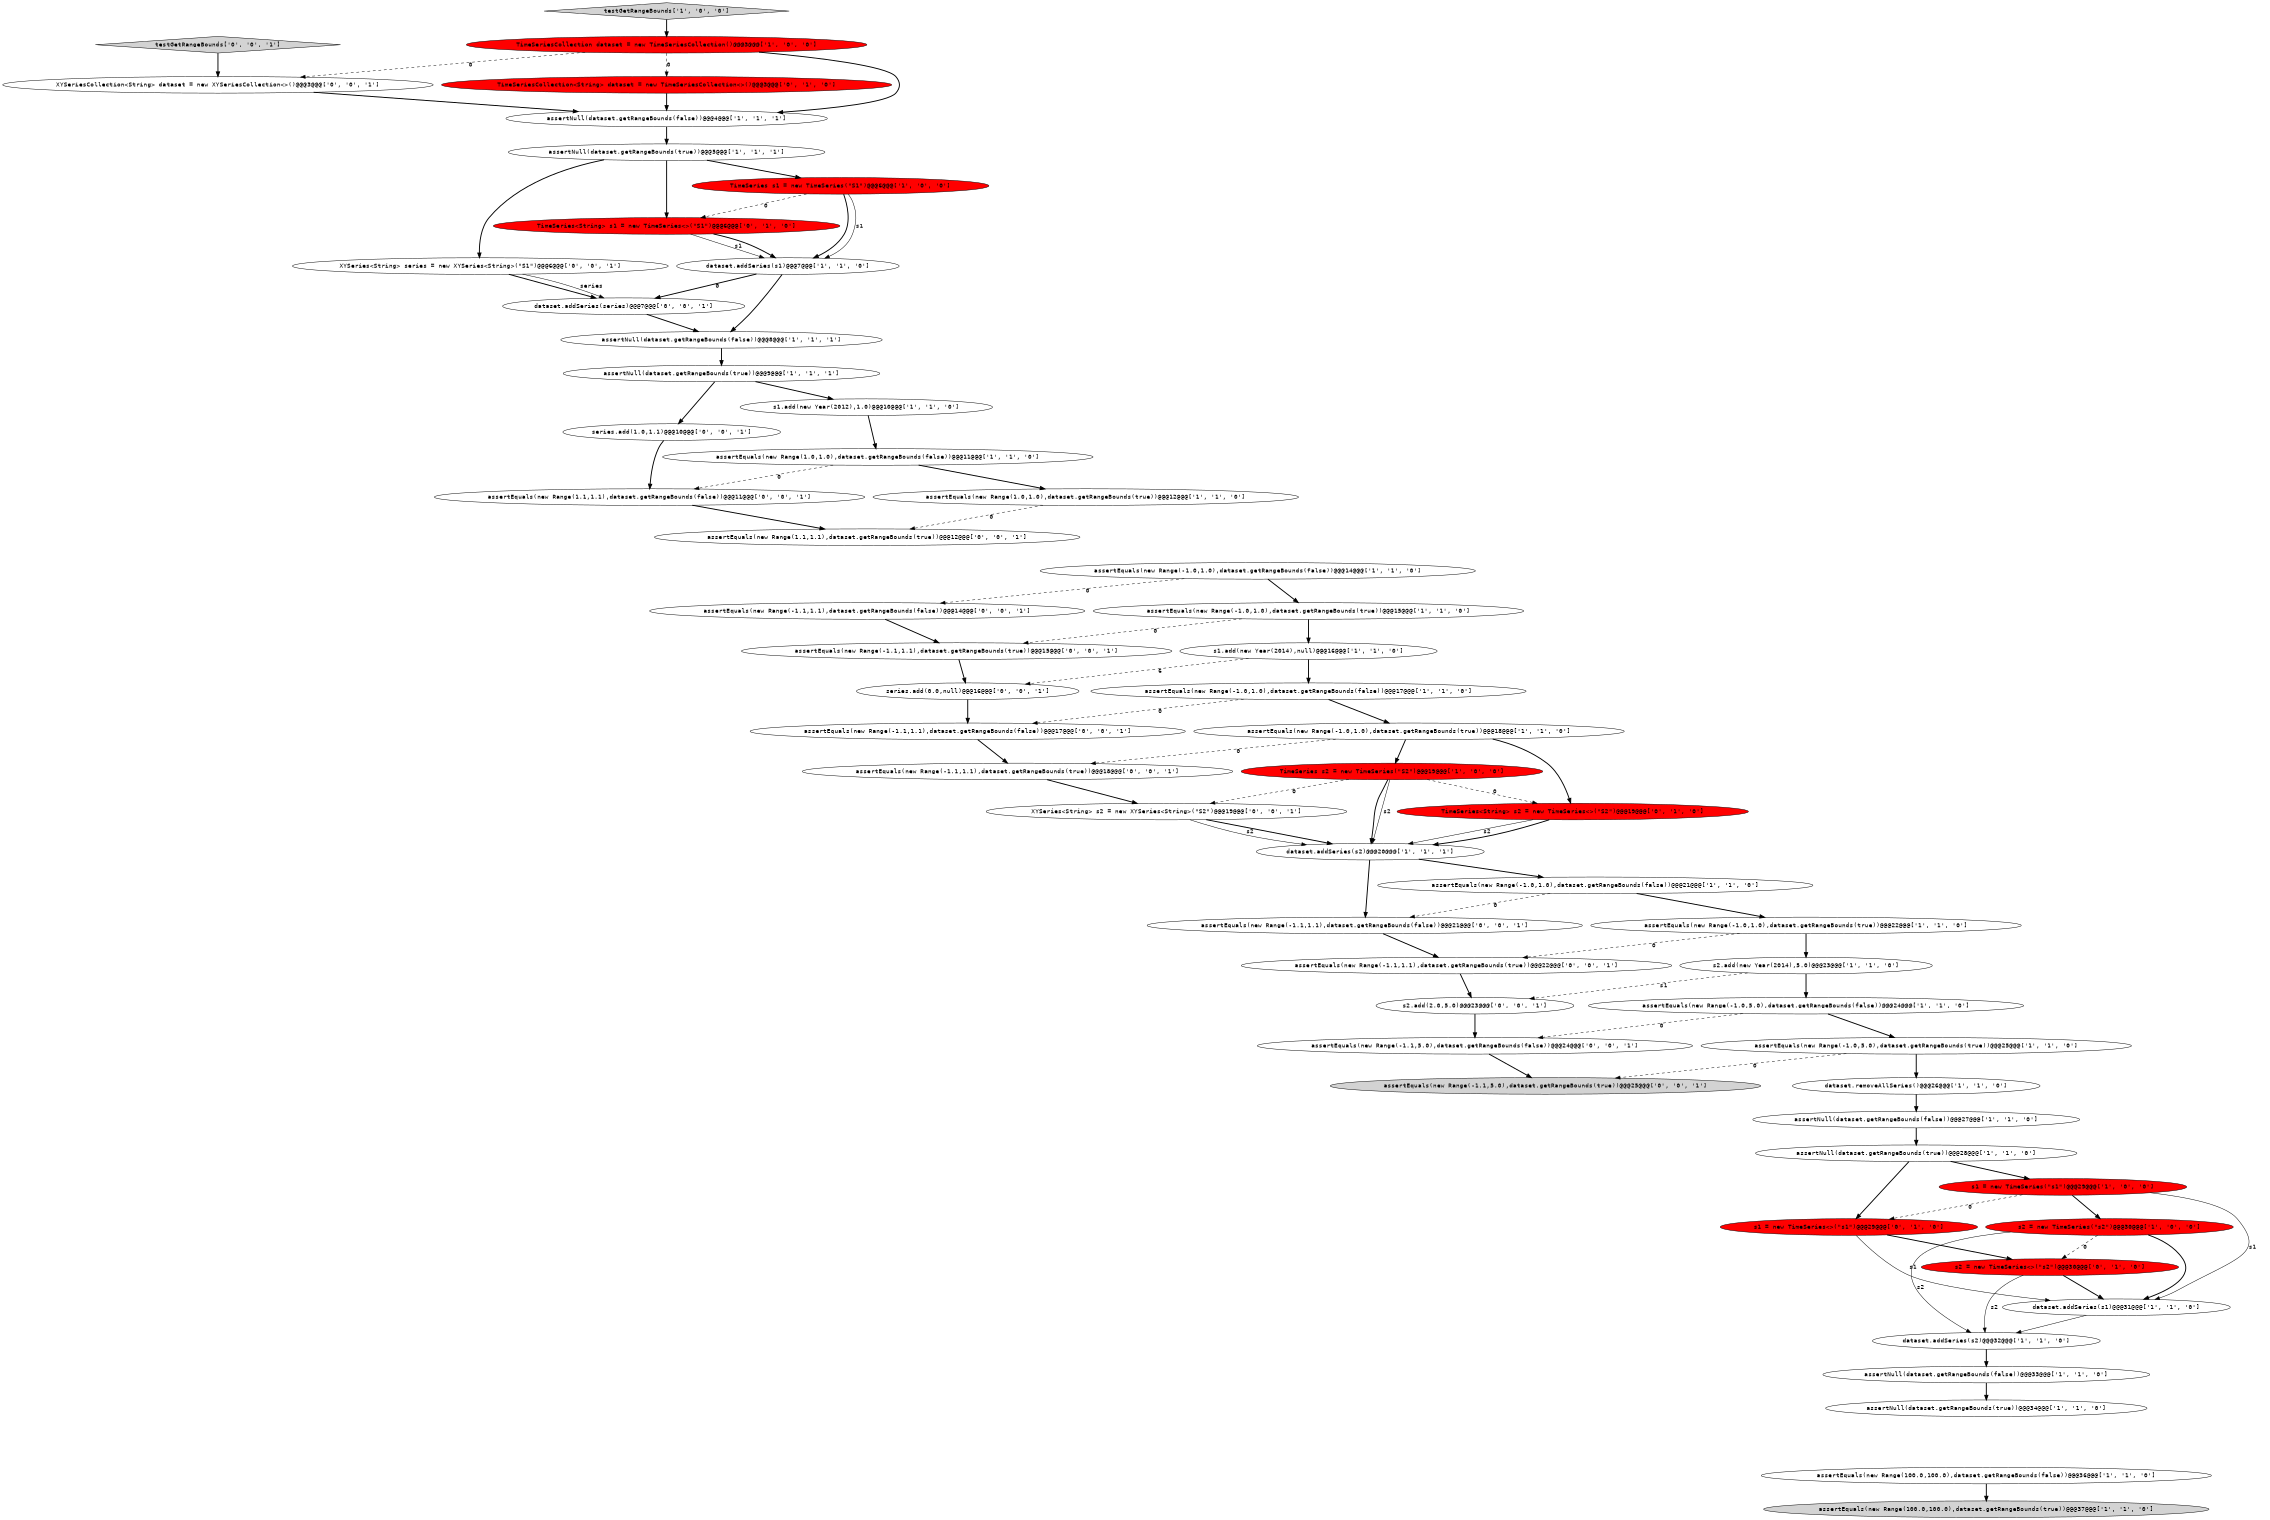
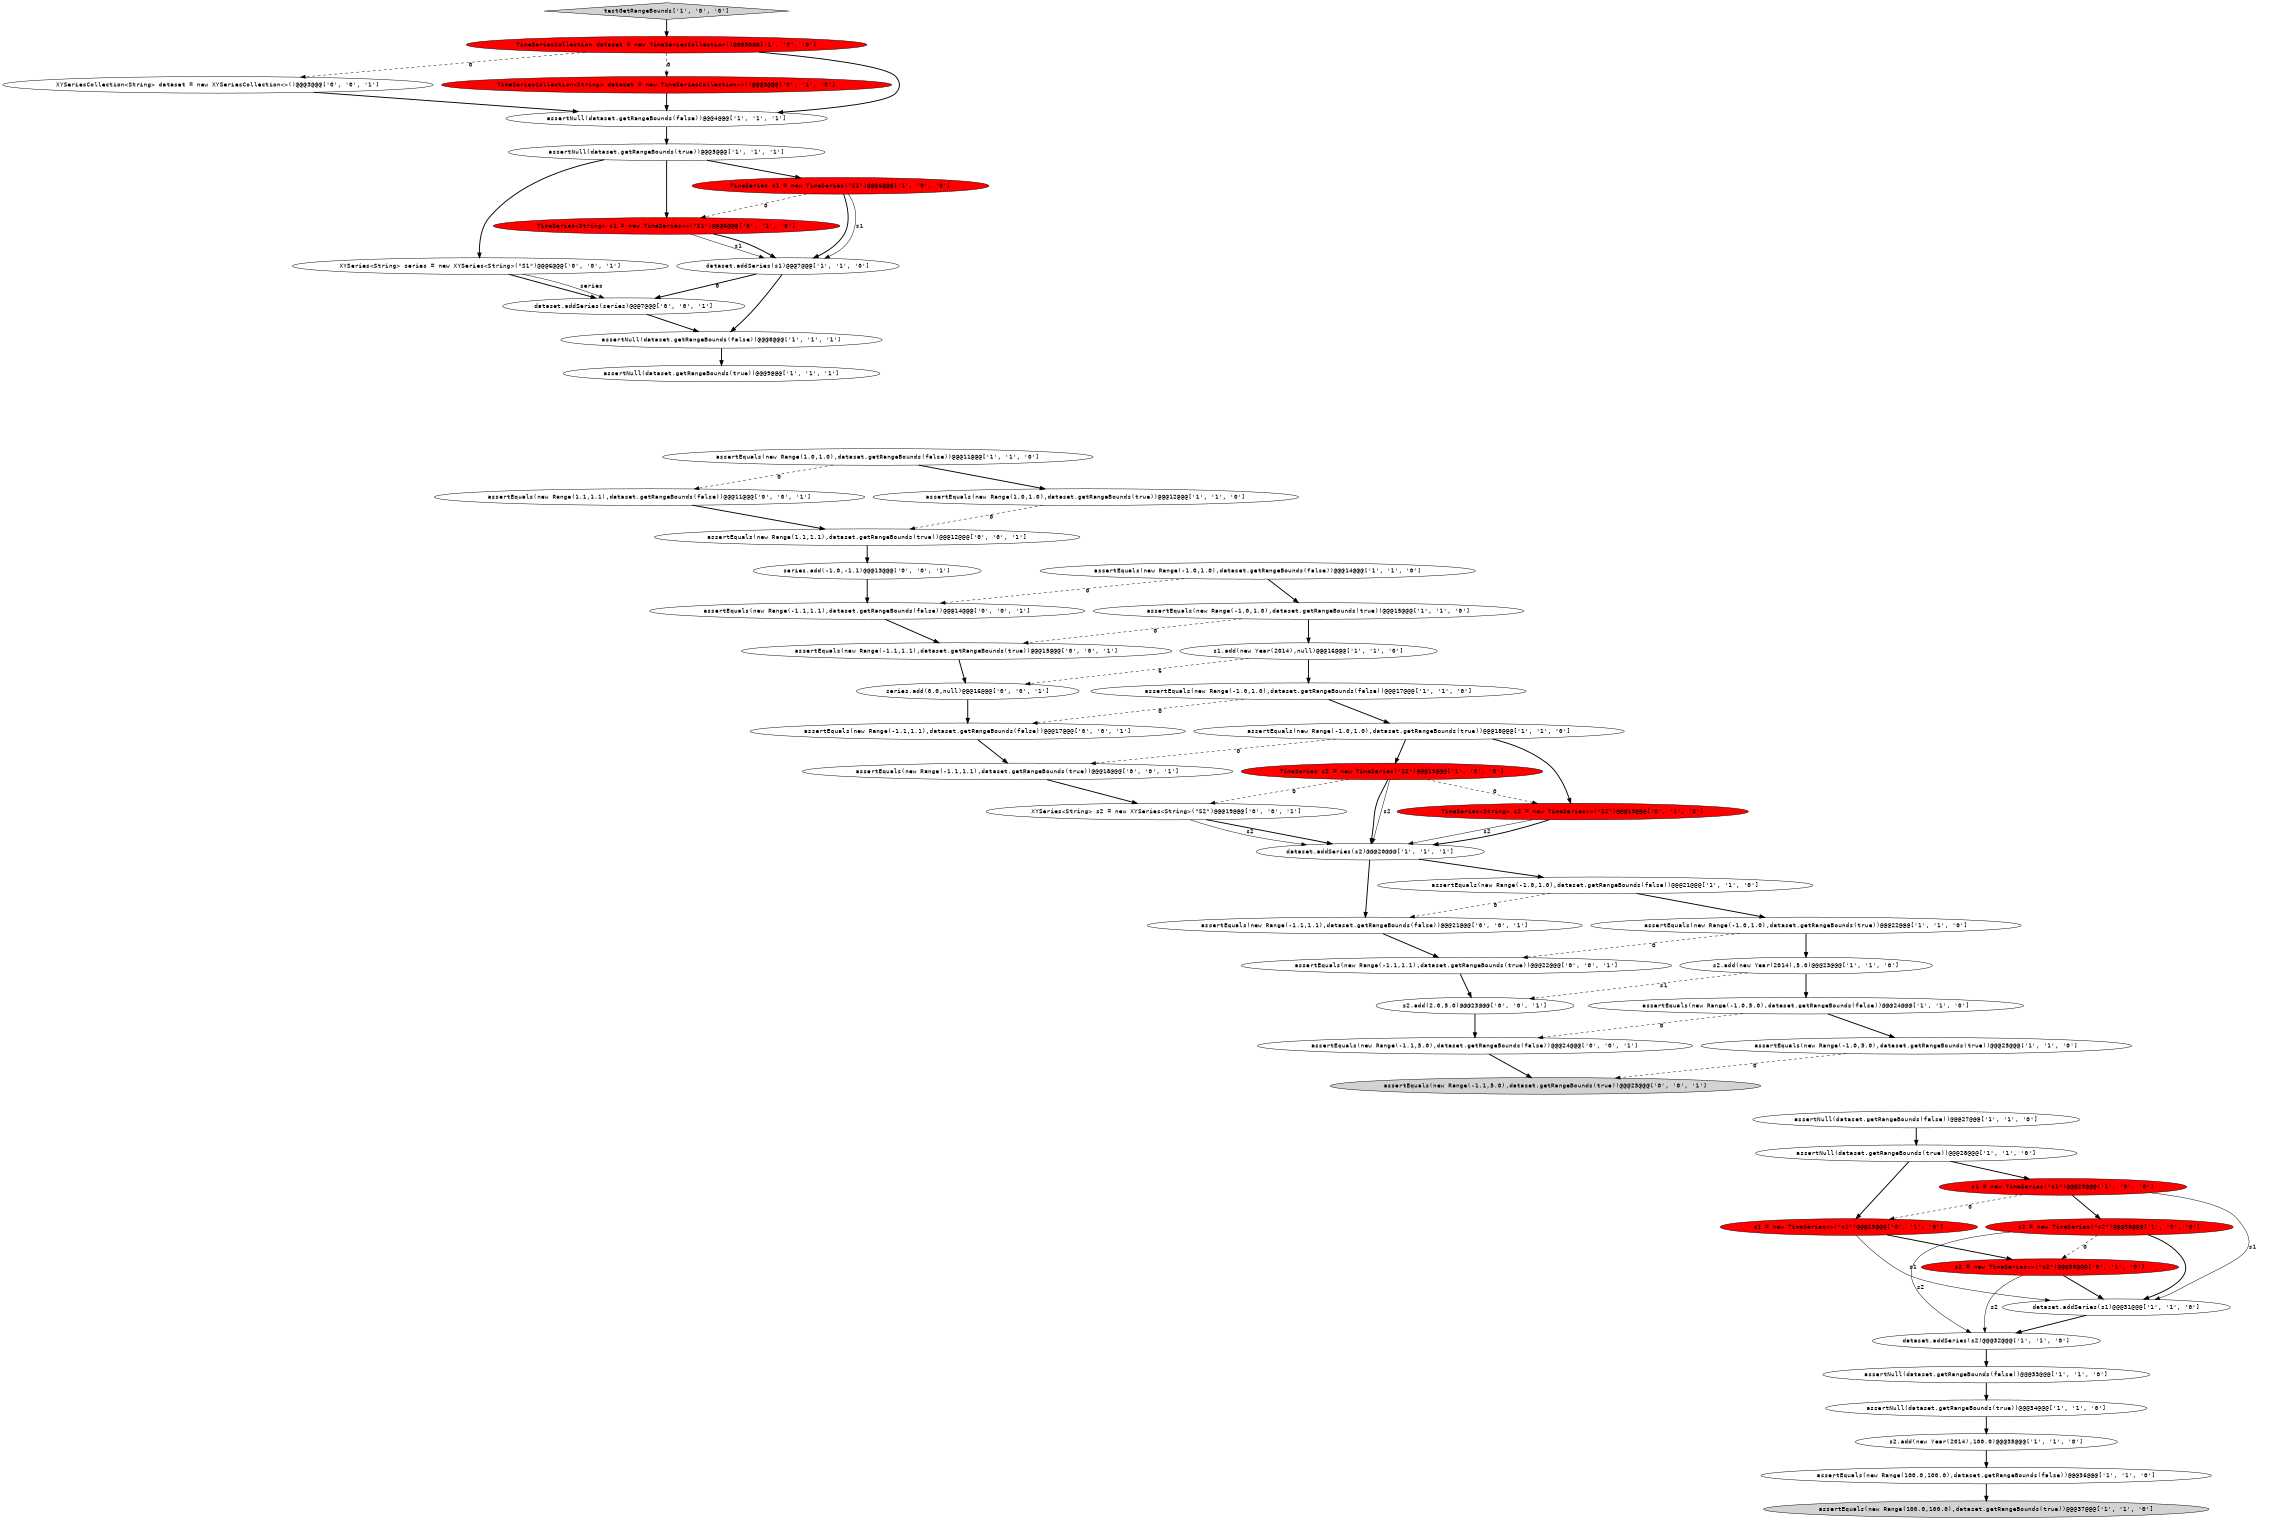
node "testGetRangeBounds['0', '0', '1']": removed
node "s1.add(new Year(2012),1.0)@@@10@@@['1', '1', '0']": removed
node "series.add(1.0,1.1)@@@10@@@['0', '0', '1']": removed
node "series.add(-1.0,-1.1)@@@13@@@['0', '0', '1']": added
node "dataset.removeAllSeries()@@@26@@@['1', '1', '0']": removed
edge "dataset.addSeries(s1)@@@31@@@['1', '1', '0']" -> "dataset.addSeries(s2)@@@32@@@['1', '1', '0']": style solid -> bold
node "s2.add(new Year(2014),100.0)@@@35@@@['1', '1', '0']": added
